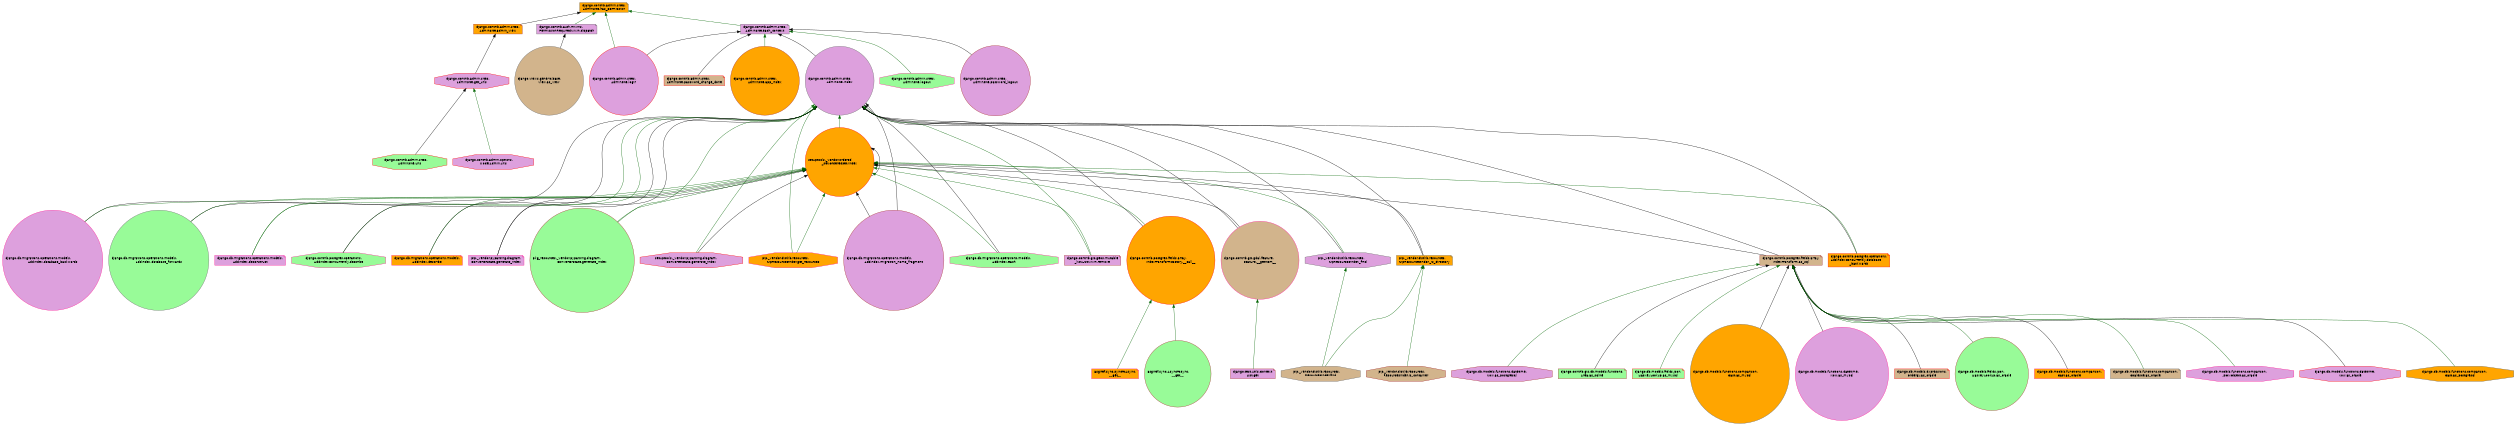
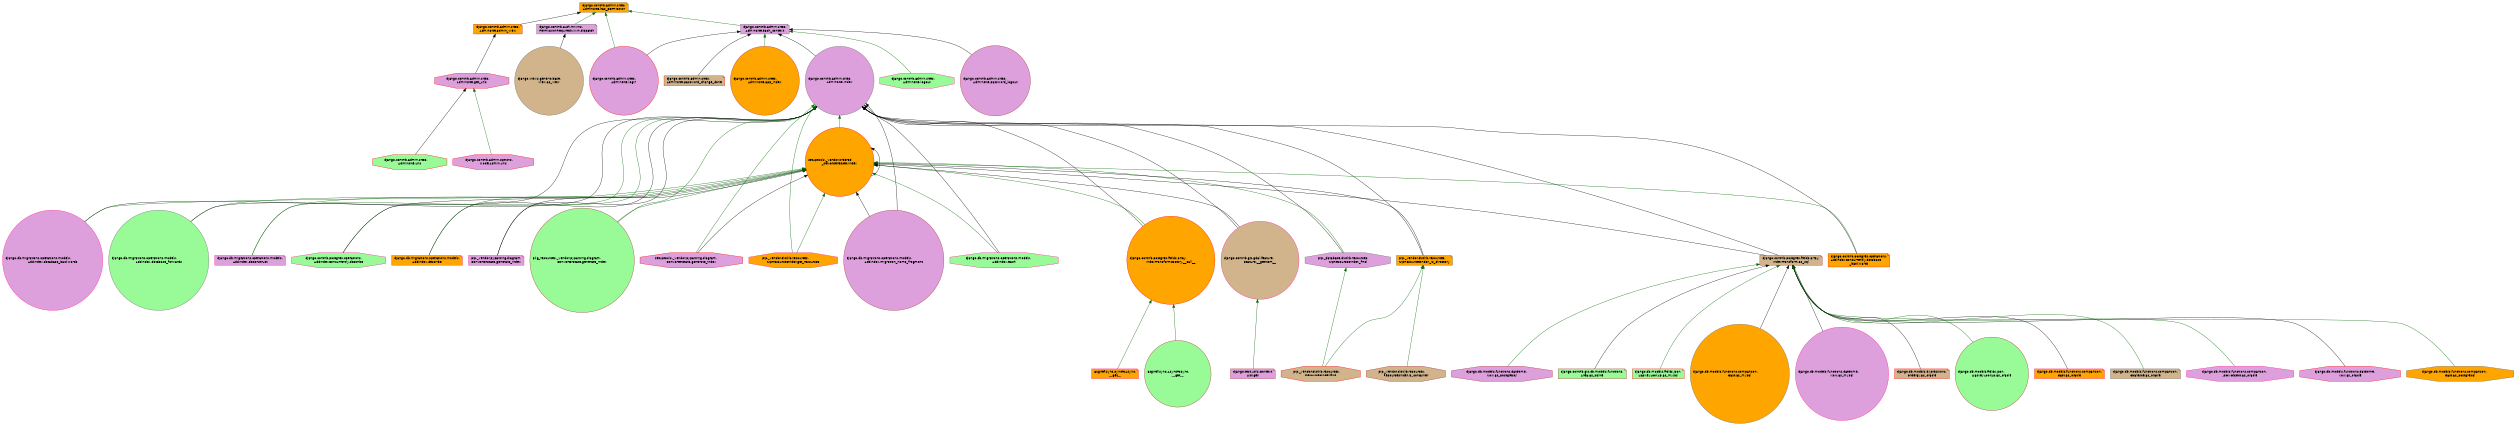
node "django.contrib.gis.geos.mutable _list.ListMixin.remove": removed
node "pip._vendor.distlib.resources. ZipResourceFinder._find": label "pip._vendor.distlib.resources. ZipResourceFinder._find" -> "pip._database.distlib.resources. ZipResourceFinder._find"
node "pip._vendor.distlib.resources. ResourceFinder.find": color gray40 -> red
